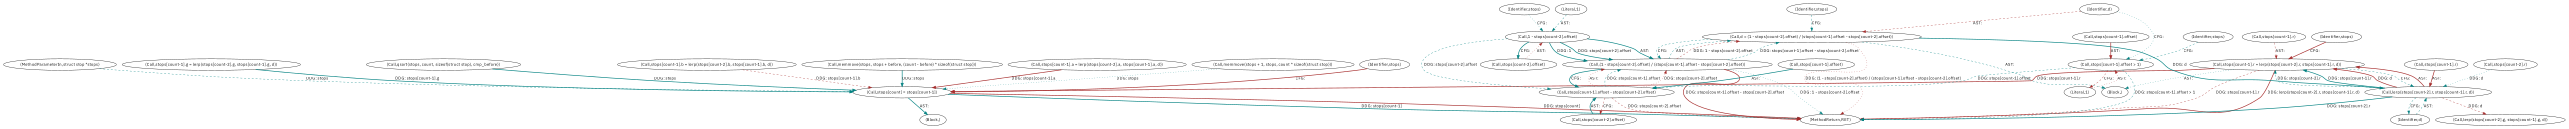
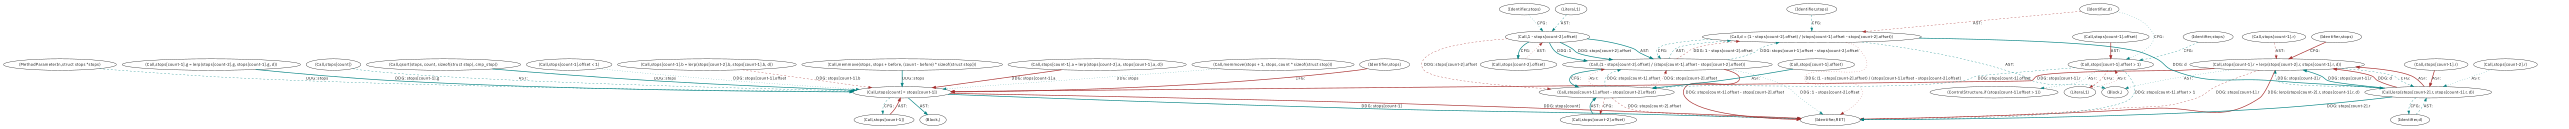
node "(MethodParameterIn,struct stop *stops)": label "(MethodParameterIn,struct stop *stops)" -> "(MethodParameterIn,struct stops *stops)"
node "(Call,stops[count])": added
node "(Call,qsort(stops, count, sizeof(struct stop), cmp_before))": label "(Call,qsort(stops, count, sizeof(struct stop), cmp_before))" -> "(Call,qsort(stops, count, sizeof(struct stop), cmp_stop))"
node "(Call,stops[count-1].offset < 1)": added
edge "(Call,1 - stops[count-2].offset)" -> "(Call,stops[count-1].offset - stops[count-2].offset)": color teal -> brown
edge "(Call,stops[count-2].r)" -> "(Call,lerp(stops[count-2].r, stops[count-1].r, d))": label "DDG: d" -> "AST: "
node "(ControlStructure,if (stops[count-1].offset > 1))": added
node "(Call,stops[count-1])": added
node "(MethodReturn,RET)": label "(MethodReturn,RET)" -> "(Identifier,RET)"
node "(Call,lerp(stops[count-2].g, stops[count-1].g, d))": removed
